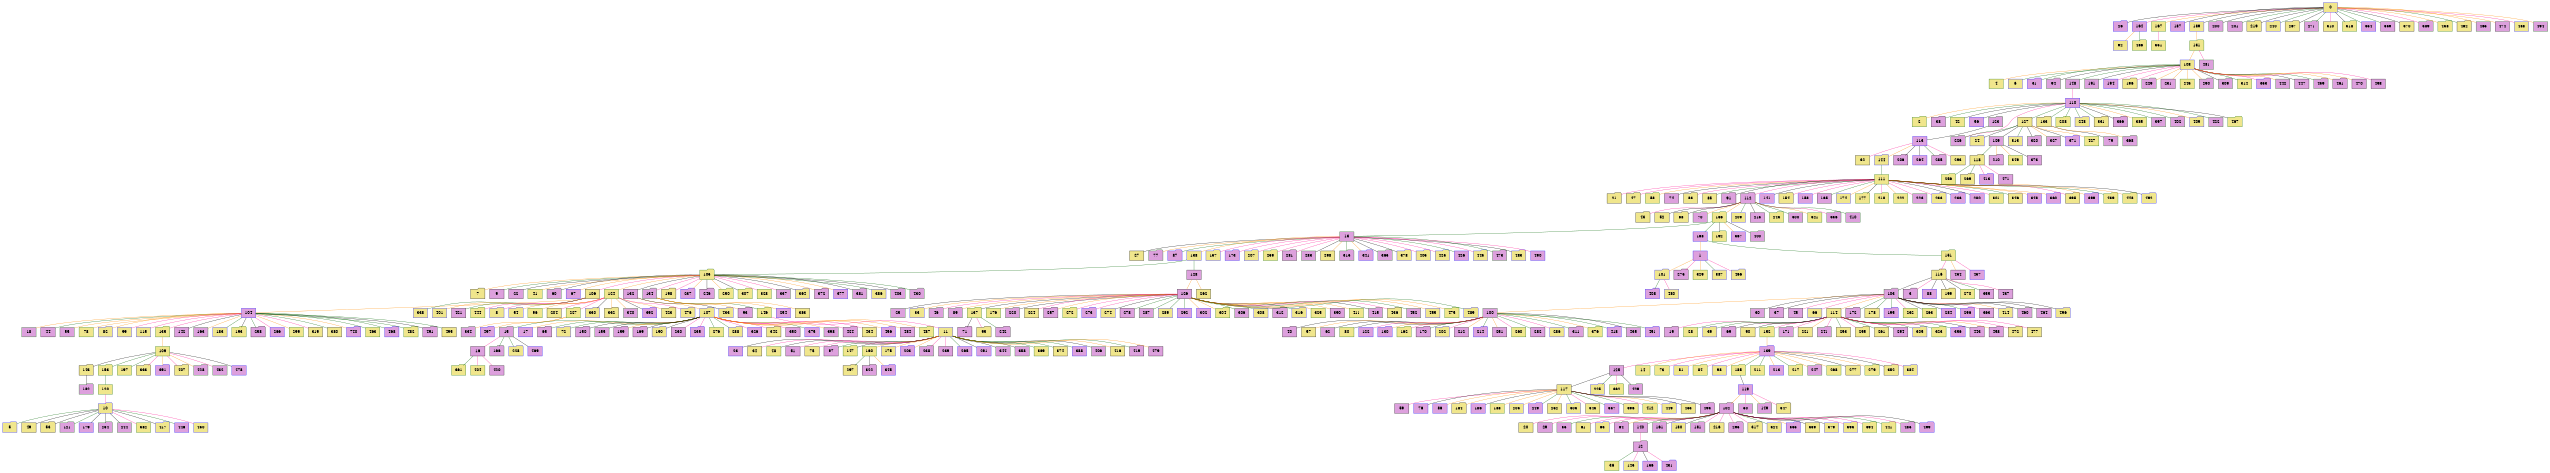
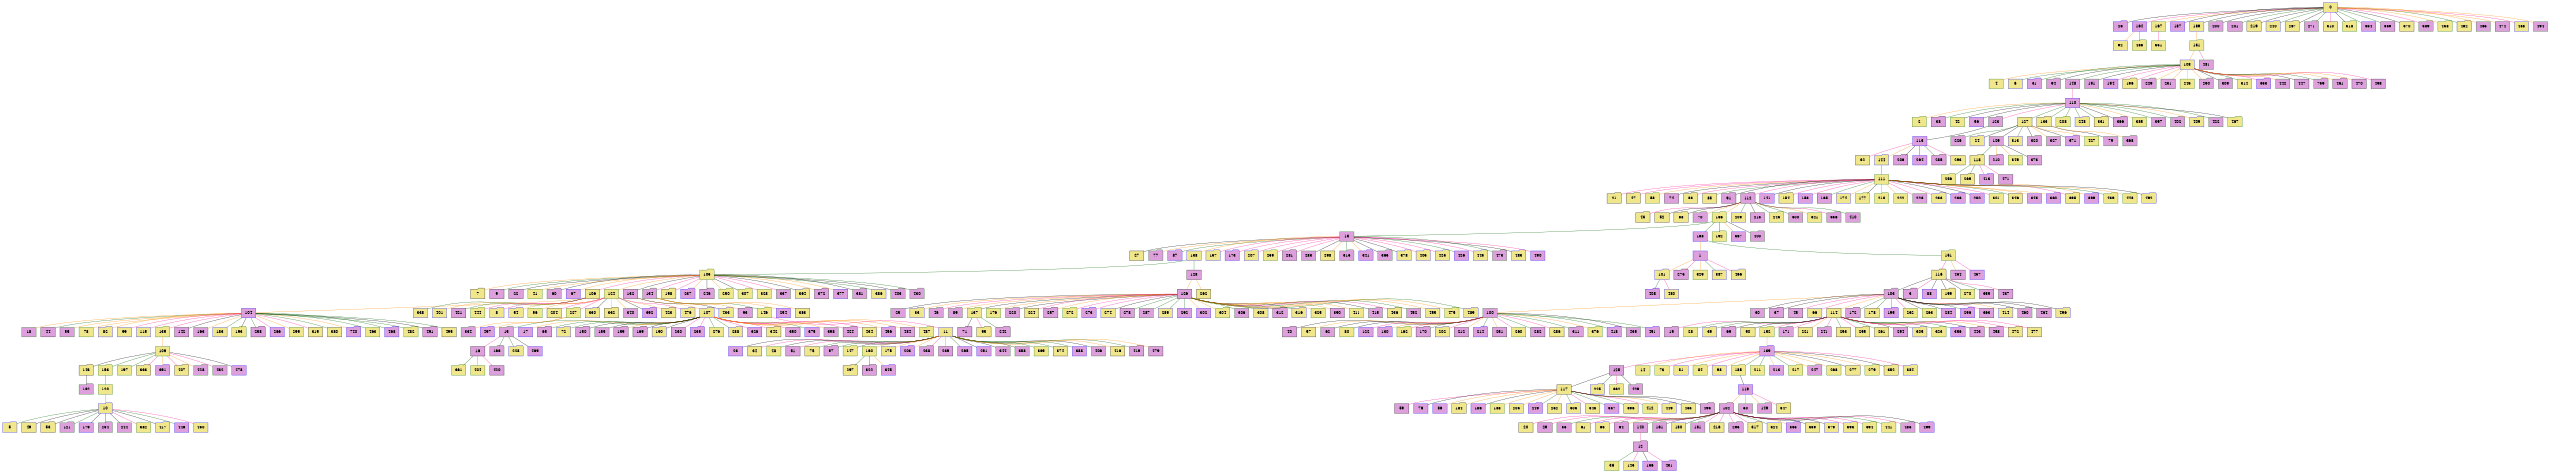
node "459": label "459" -> "759"
edge "110" -- "226": now "110" -- "123"
node "286": color blue -> black
edge "11" -- "75": color deeppink -> darkgreen
